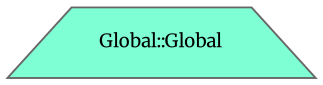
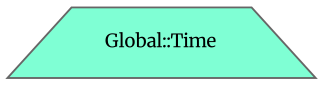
node "Global::Global": label "Global::Global" -> "Global::Time"
